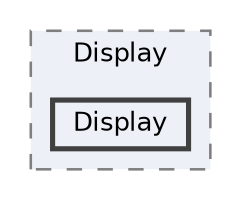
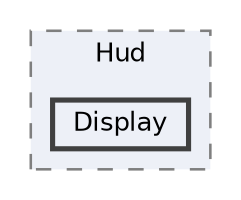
cluster "Display": label "Display" -> "Hud"
